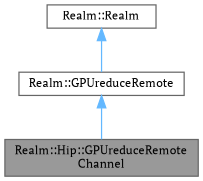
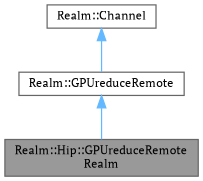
node "Realm::Realm": label "Realm::Realm" -> "Realm::Channel"
node "Realm::Hip::GPUreduceRemote Channel": label "Realm::Hip::GPUreduceRemote Channel" -> "Realm::Hip::GPUreduceRemote Realm"
